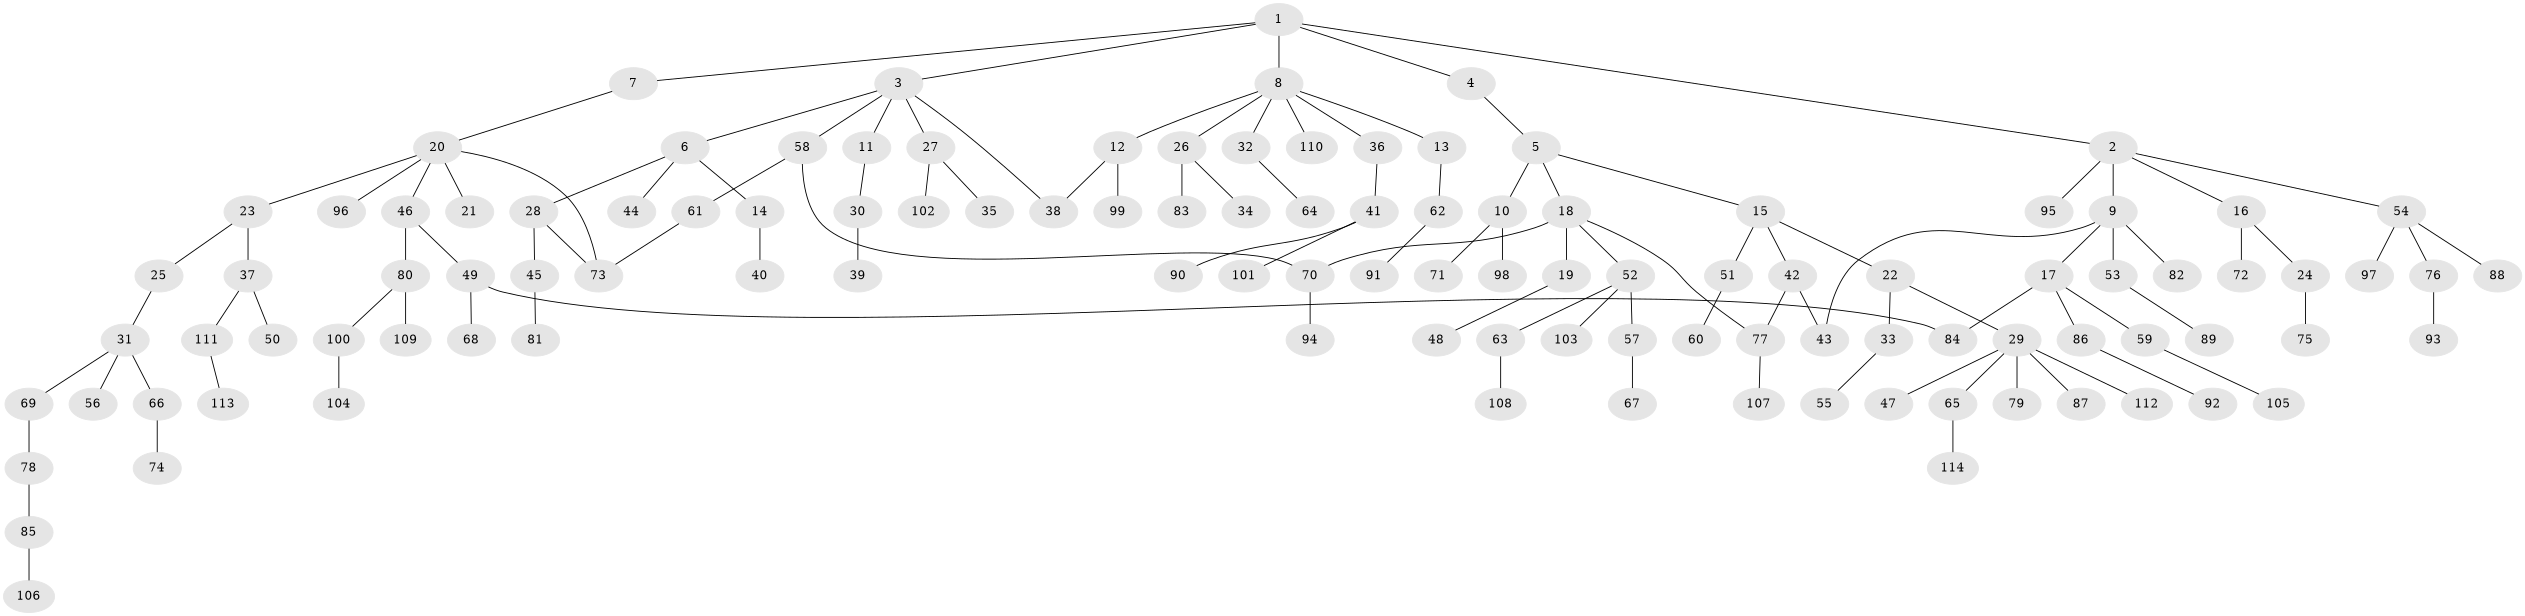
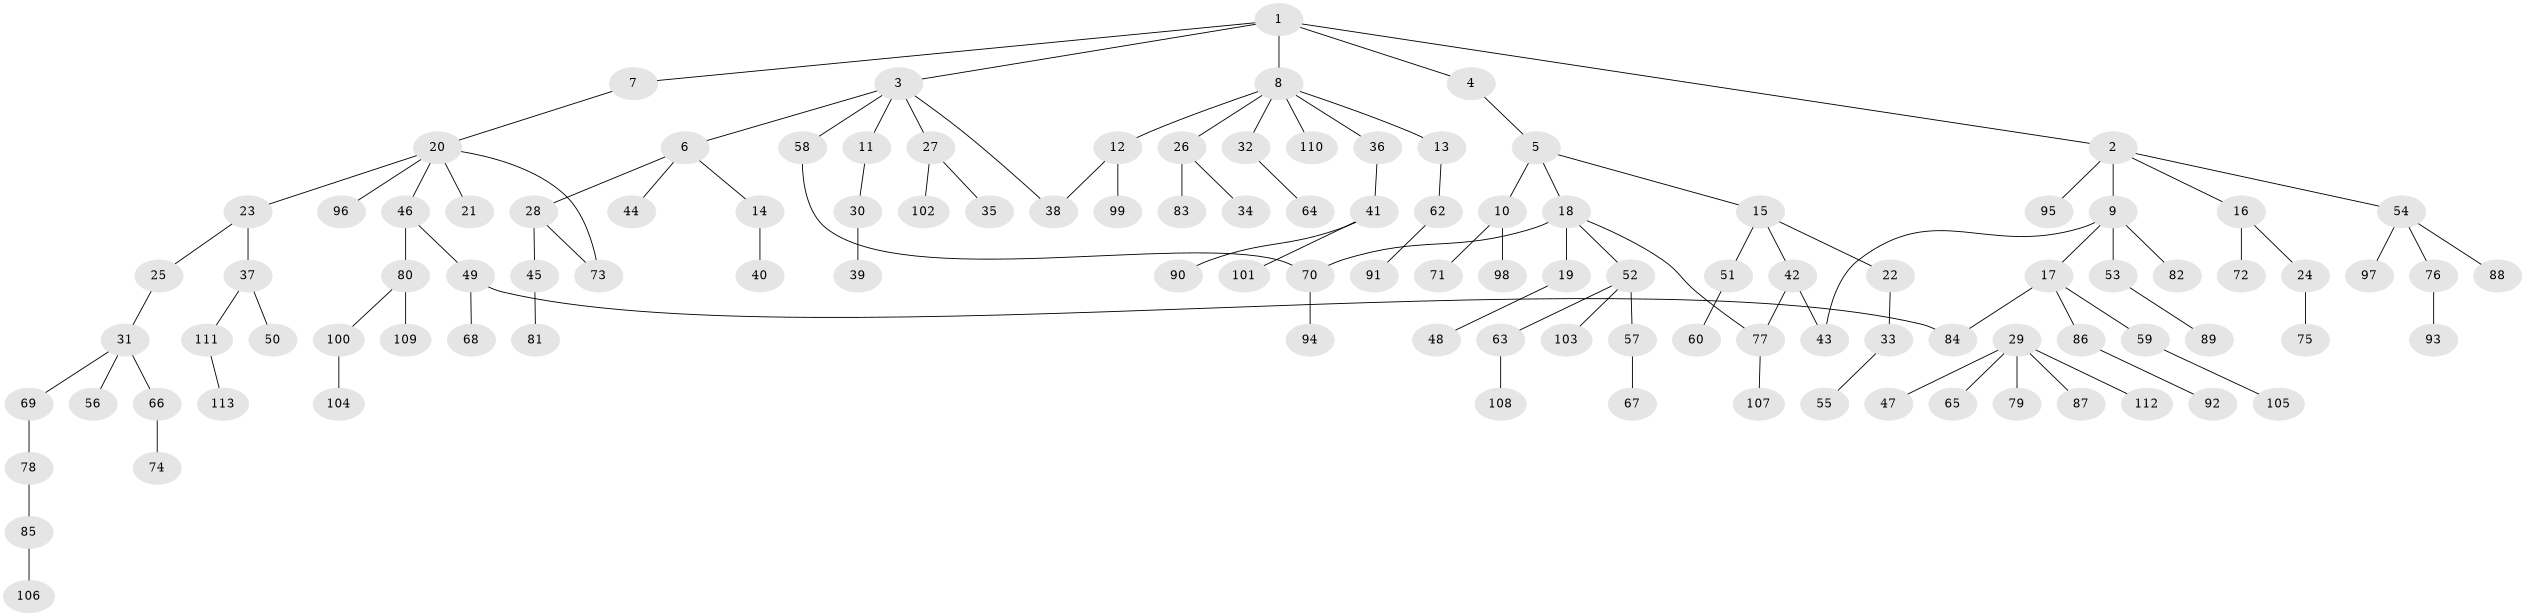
node "61": removed
edge "22" -- "29": removed
node "114": removed
